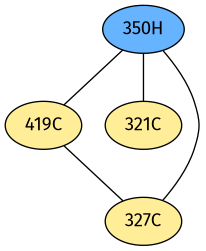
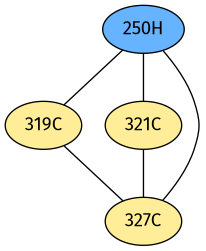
node "350H": label "350H" -> "250H"
node "419C": label "419C" -> "319C"
edge "321C" -- "327C": added
